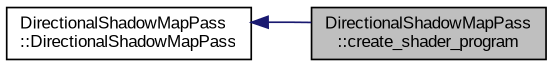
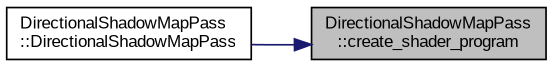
edge "DirectionalShadowMapPass ::create_shader_program" -> "DirectionalShadowMapPass ::DirectionalShadowMapPass": reversed
